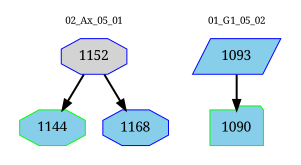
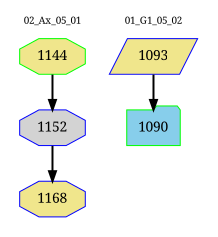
node "1093": fillcolor skyblue -> khaki
edge "1152" -> "1144": reversed
node "1144": fillcolor skyblue -> khaki
node "1168": fillcolor skyblue -> khaki
